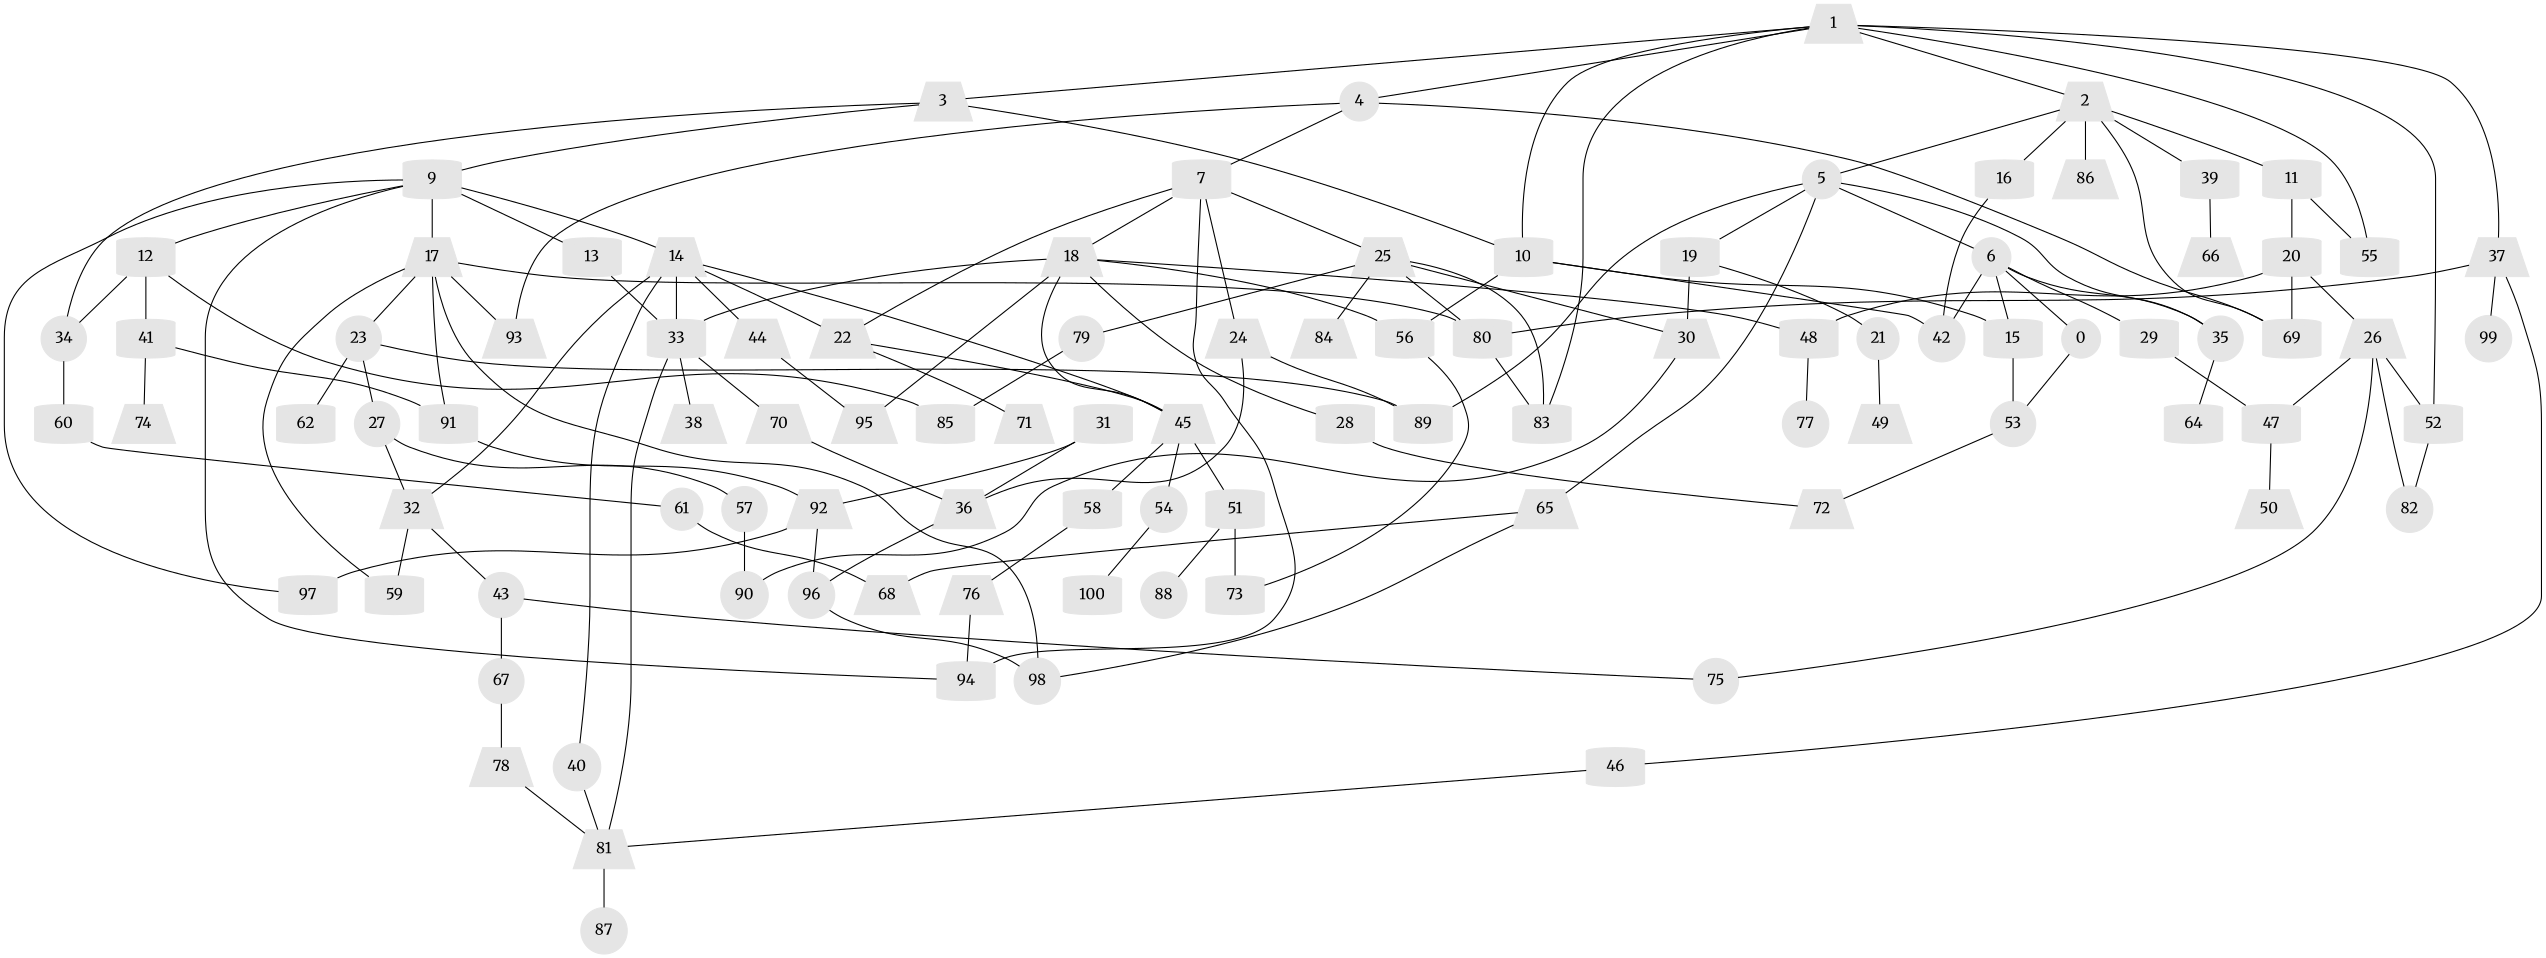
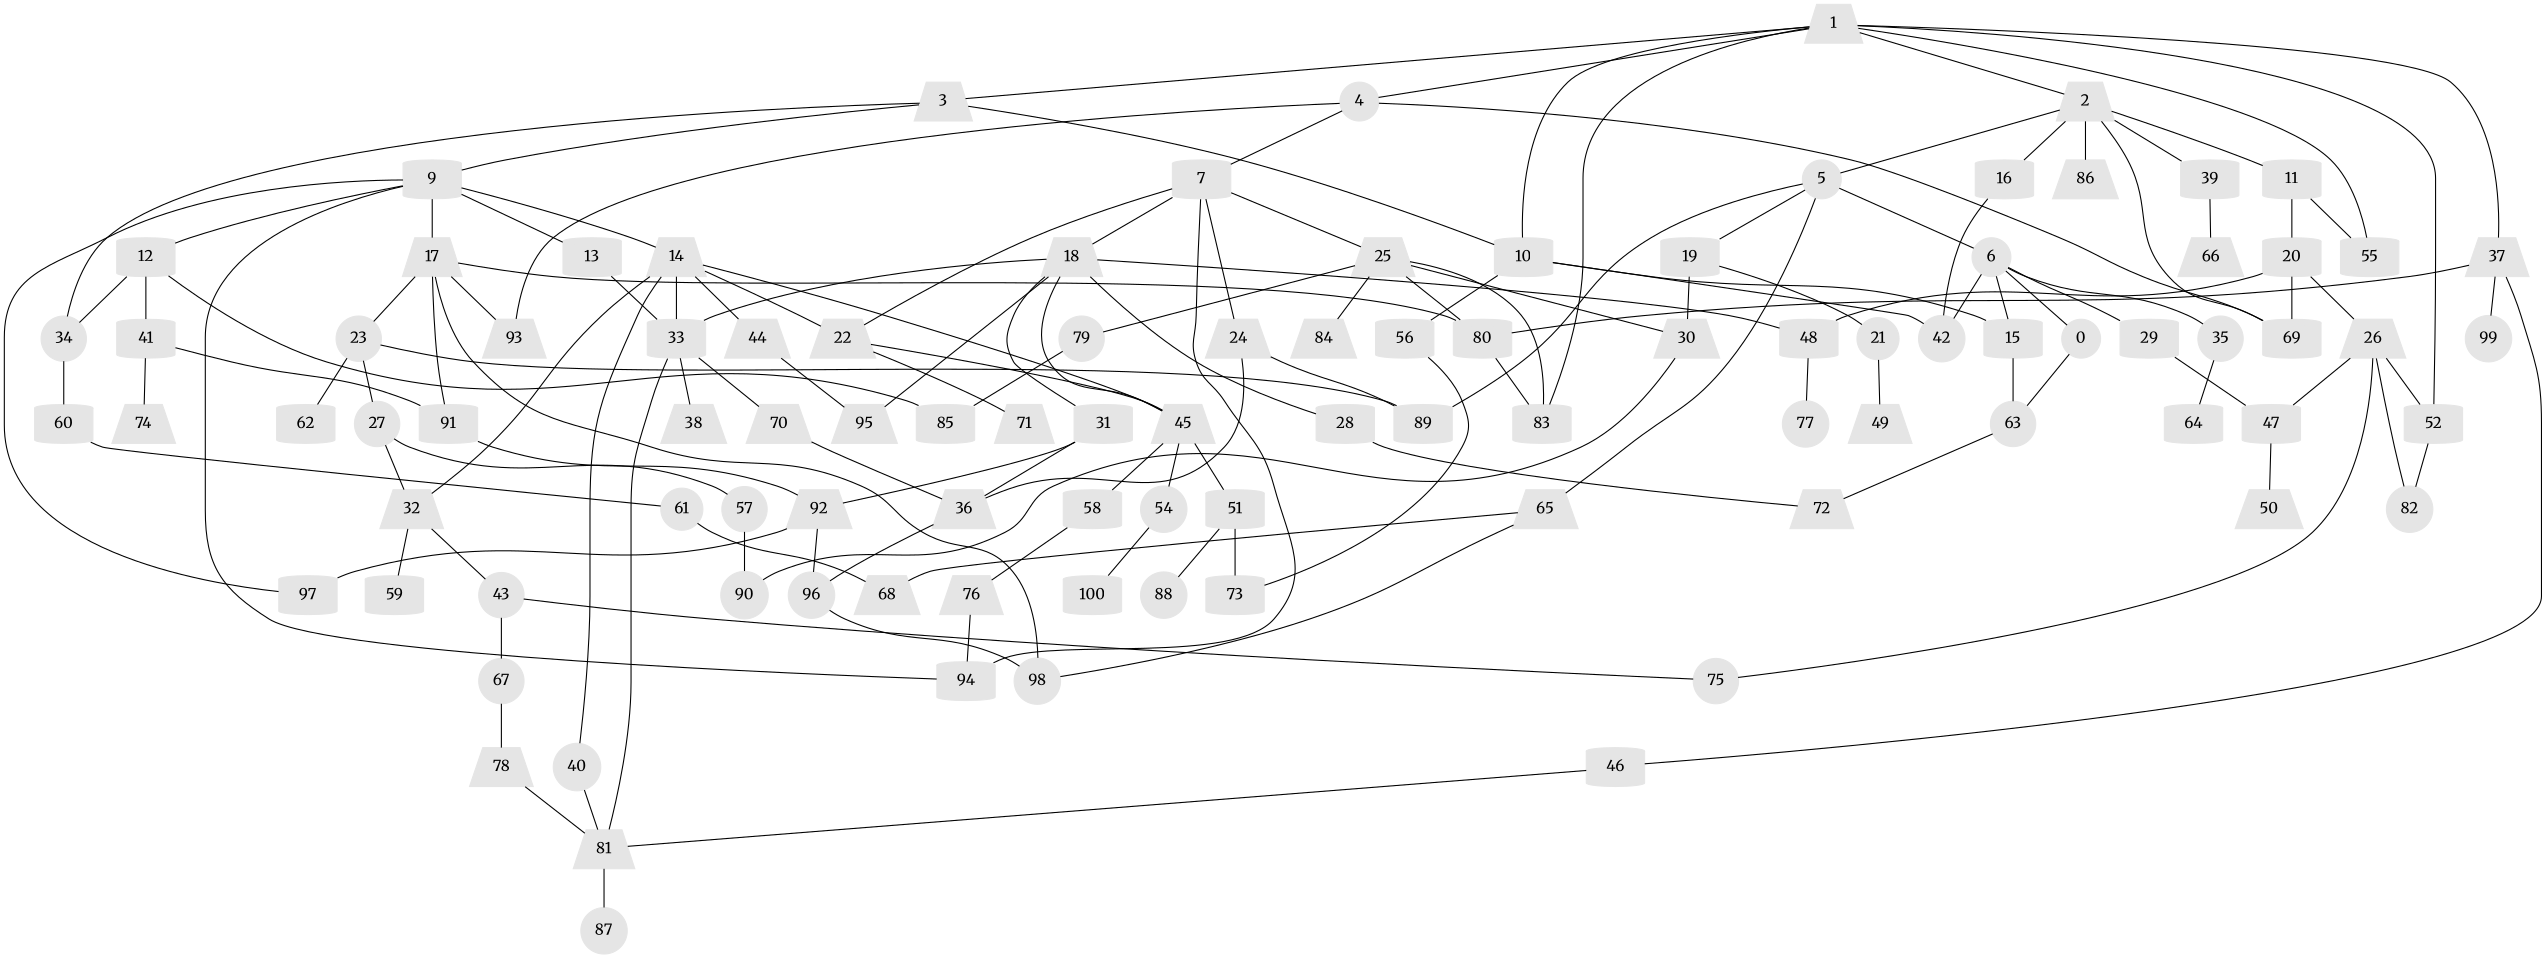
edge "5" -- "35": removed
edge "18" -- "56": now "18" -- "31"
edge "17" -- "59": removed
node "53": label "53" -> "63"
